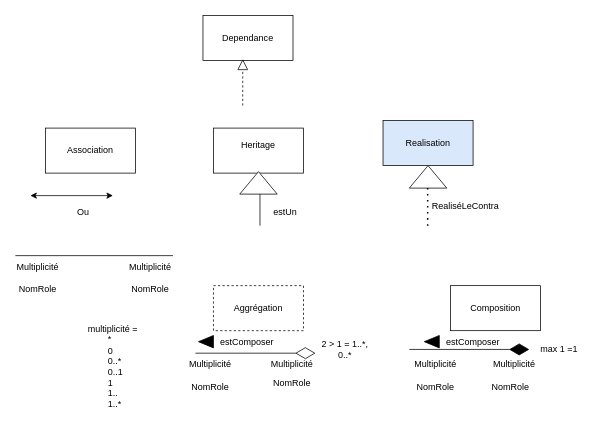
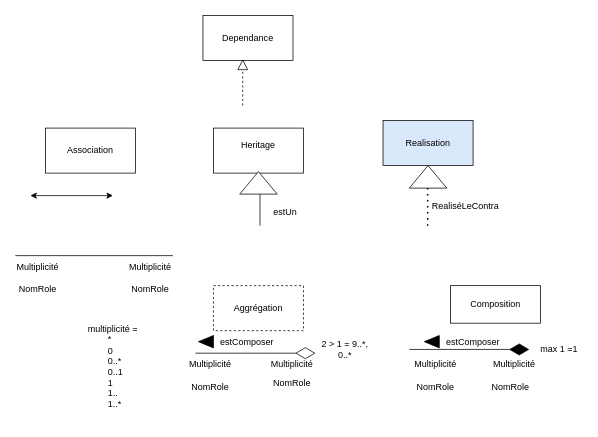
node "Ou": removed
node "Composition": size 90x45 -> 90x38
node "2 > 1 = 1..*, 0..*": label "2 > 1 = 1..*, 0..*" -> "2 > 1 = 9..*, 0..*"
